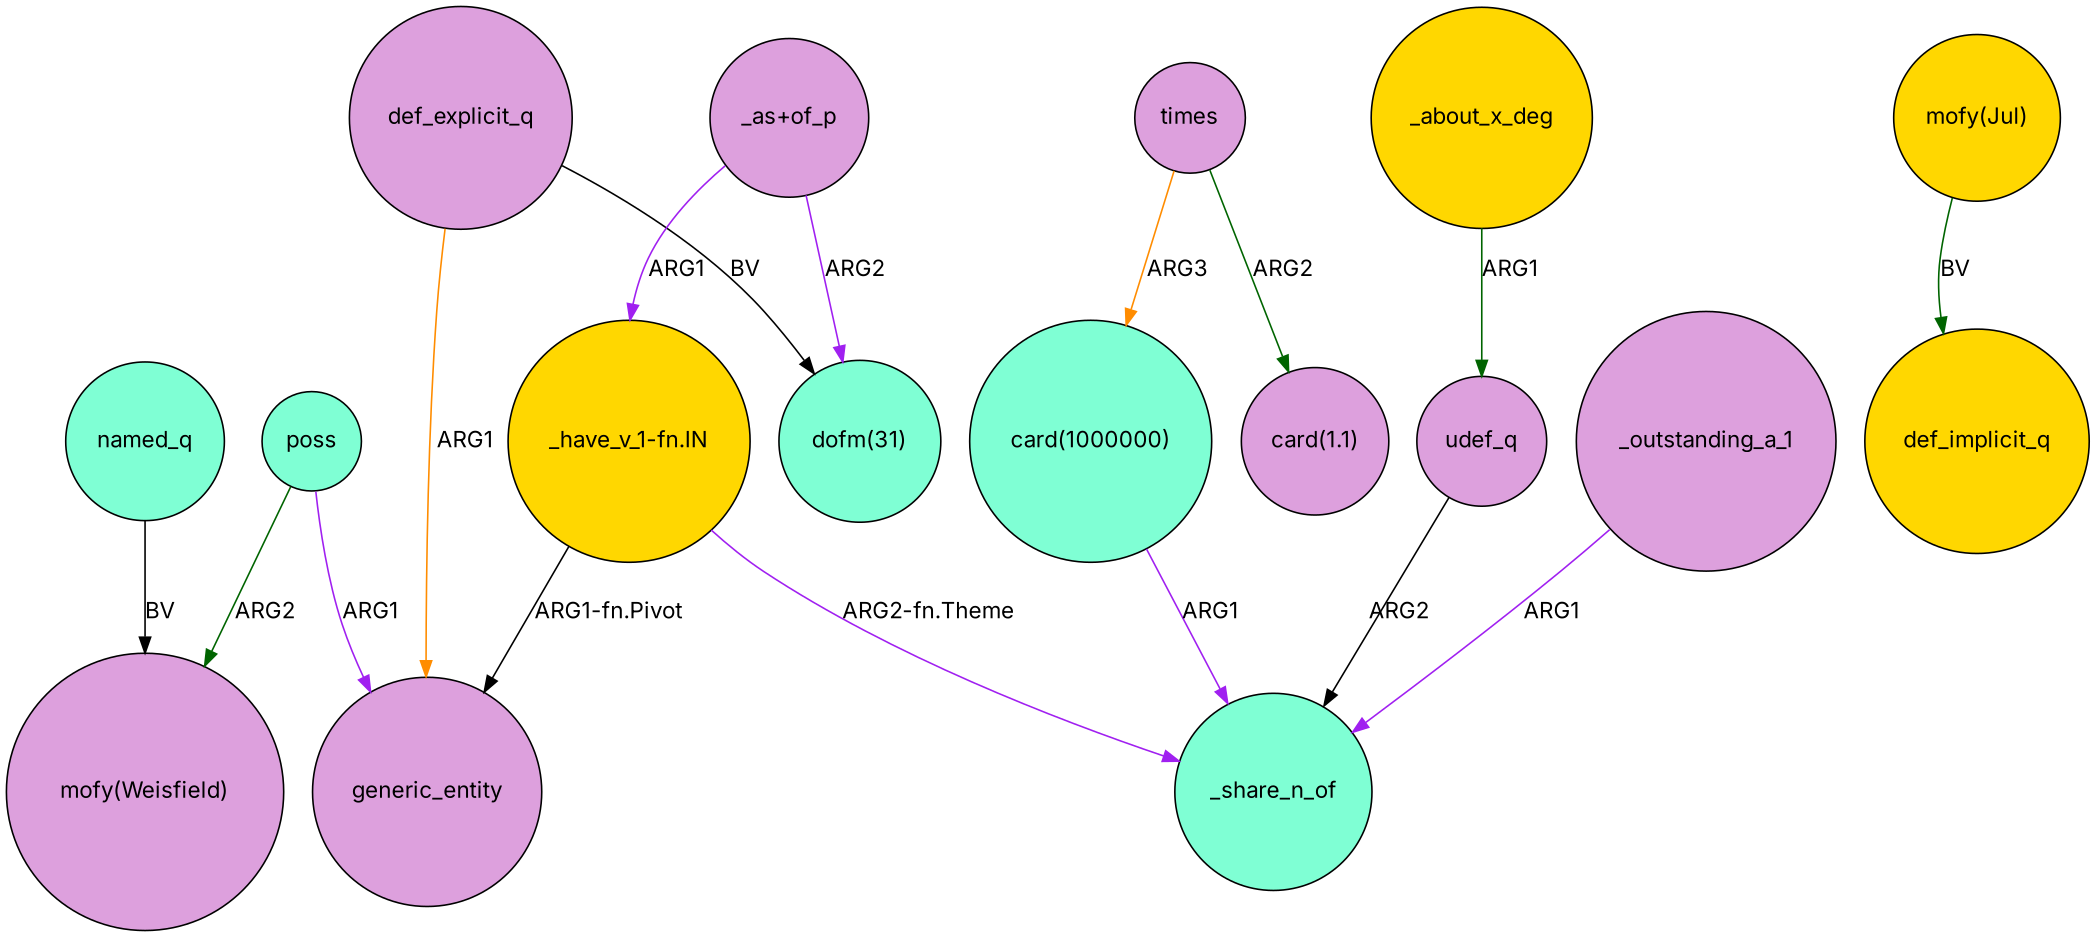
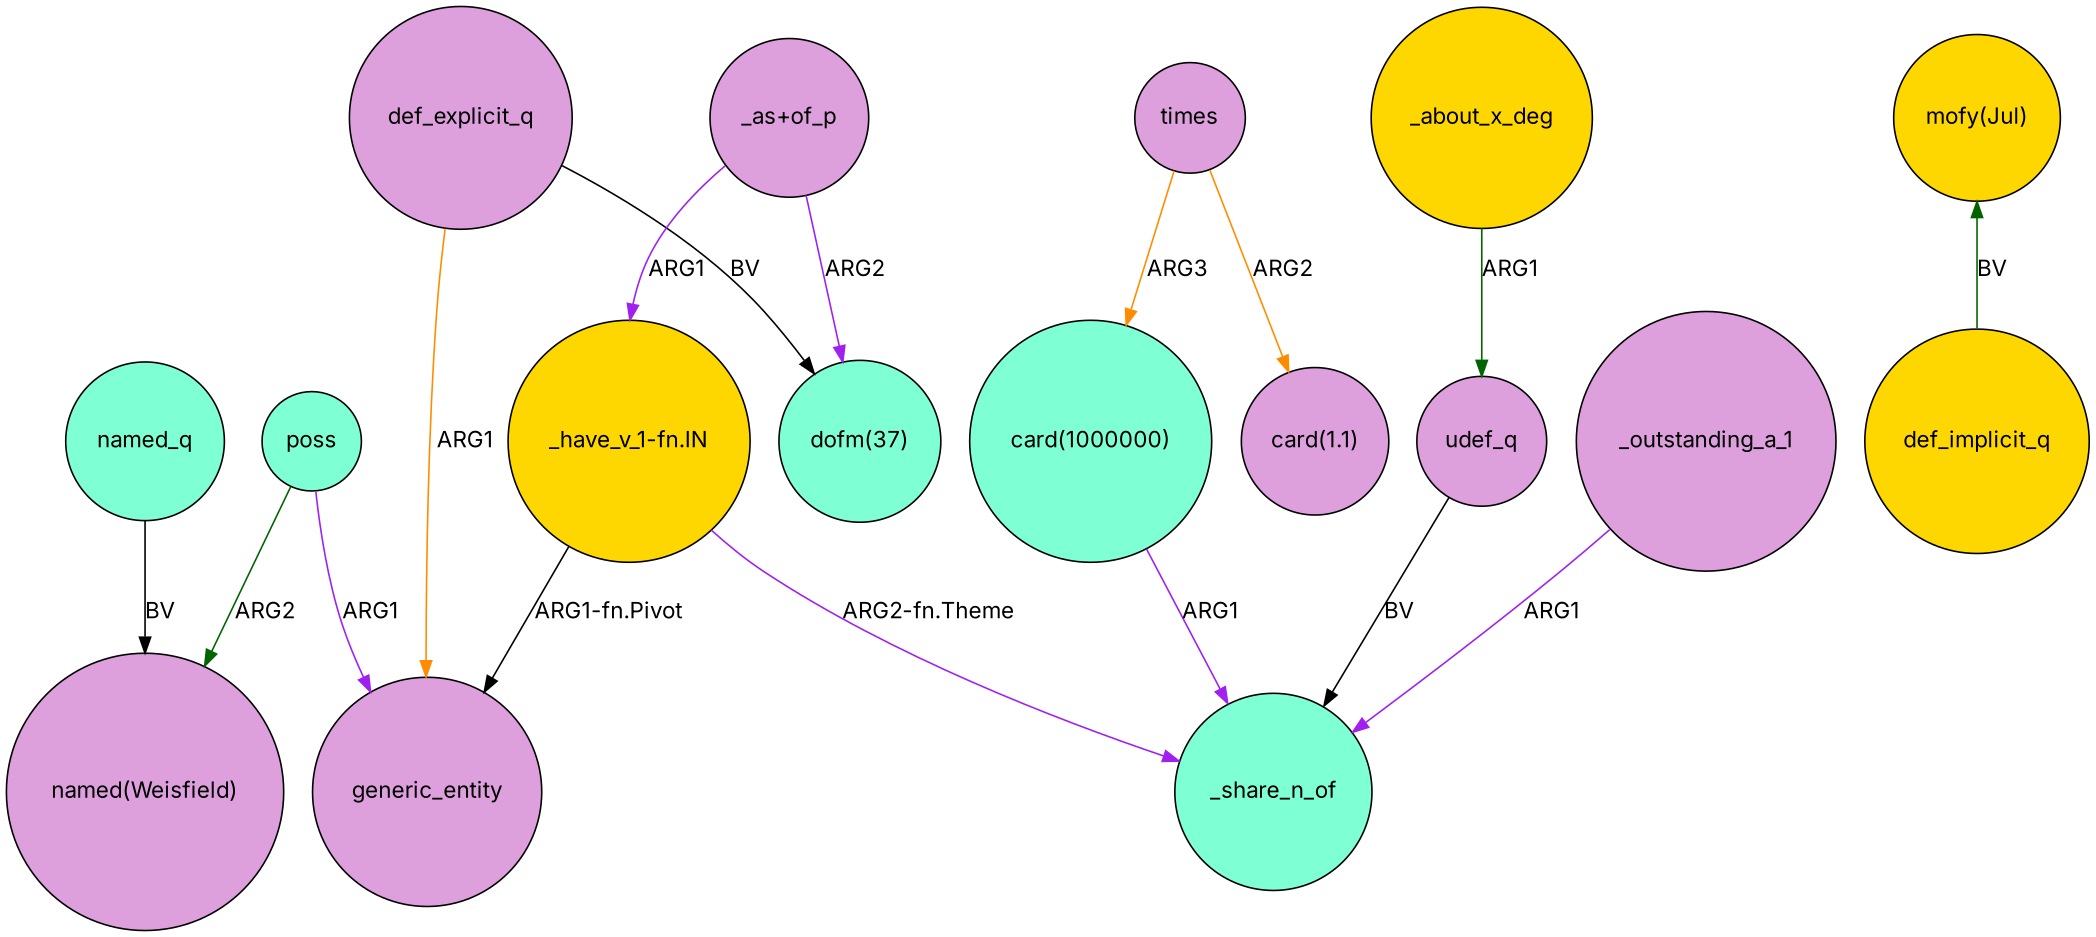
edge "mofy(Jul)" -> "def_implicit_q": reversed
edge "times" -> "card(1.1)": color darkgreen -> darkorange
node "dofm(31)": label "dofm(31)" -> "dofm(37)"
edge "udef_q" -> "_share_n_of": label "ARG2" -> "BV"
node "mofy(Weisfield)": label "mofy(Weisfield)" -> "named(Weisfield)"
